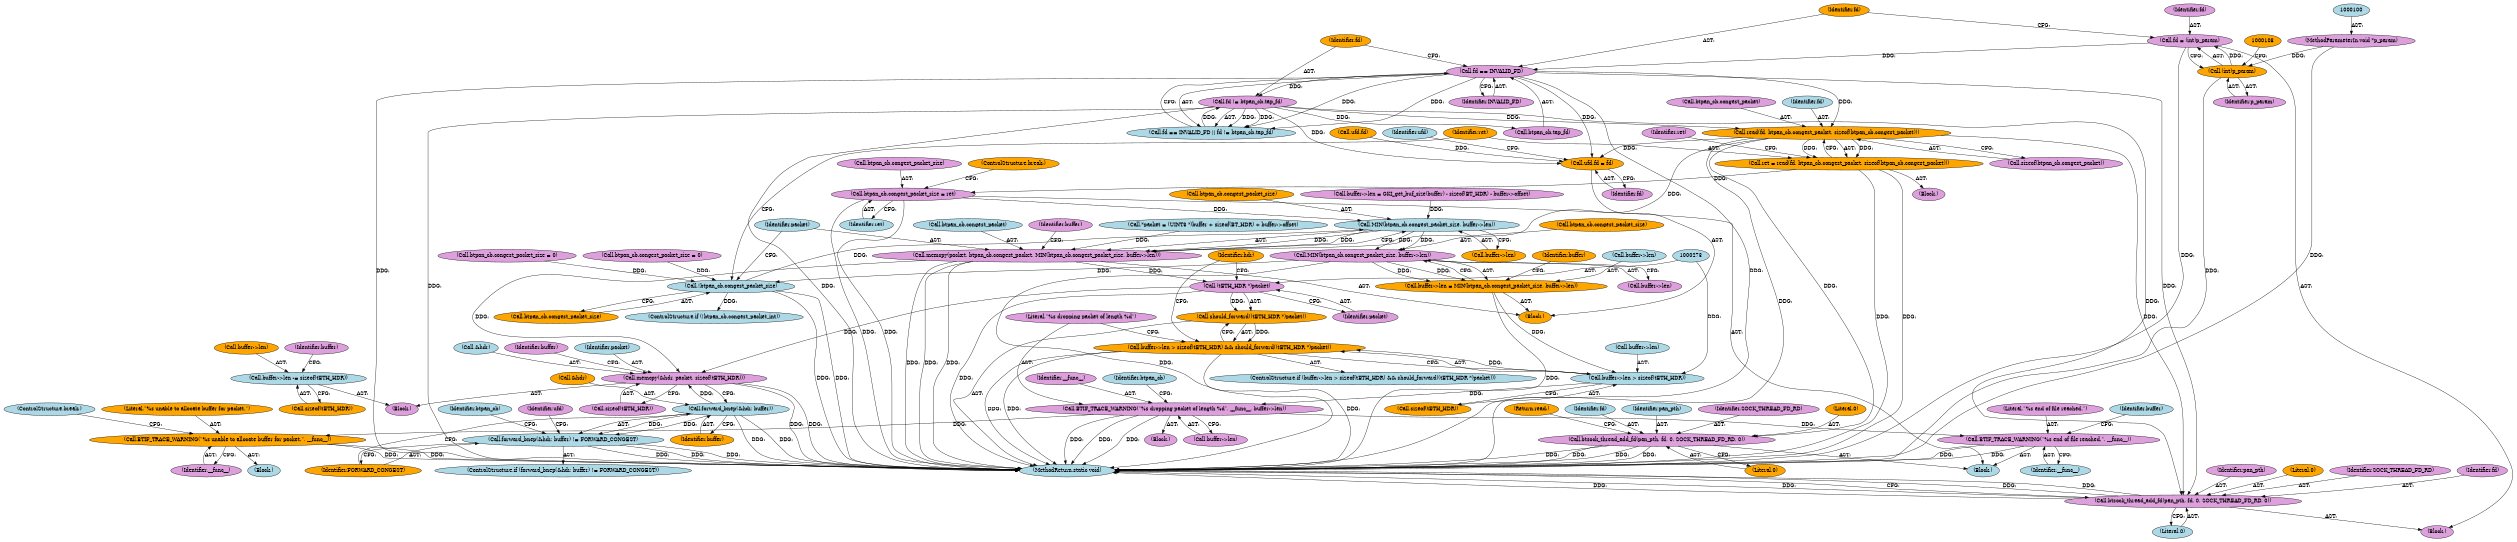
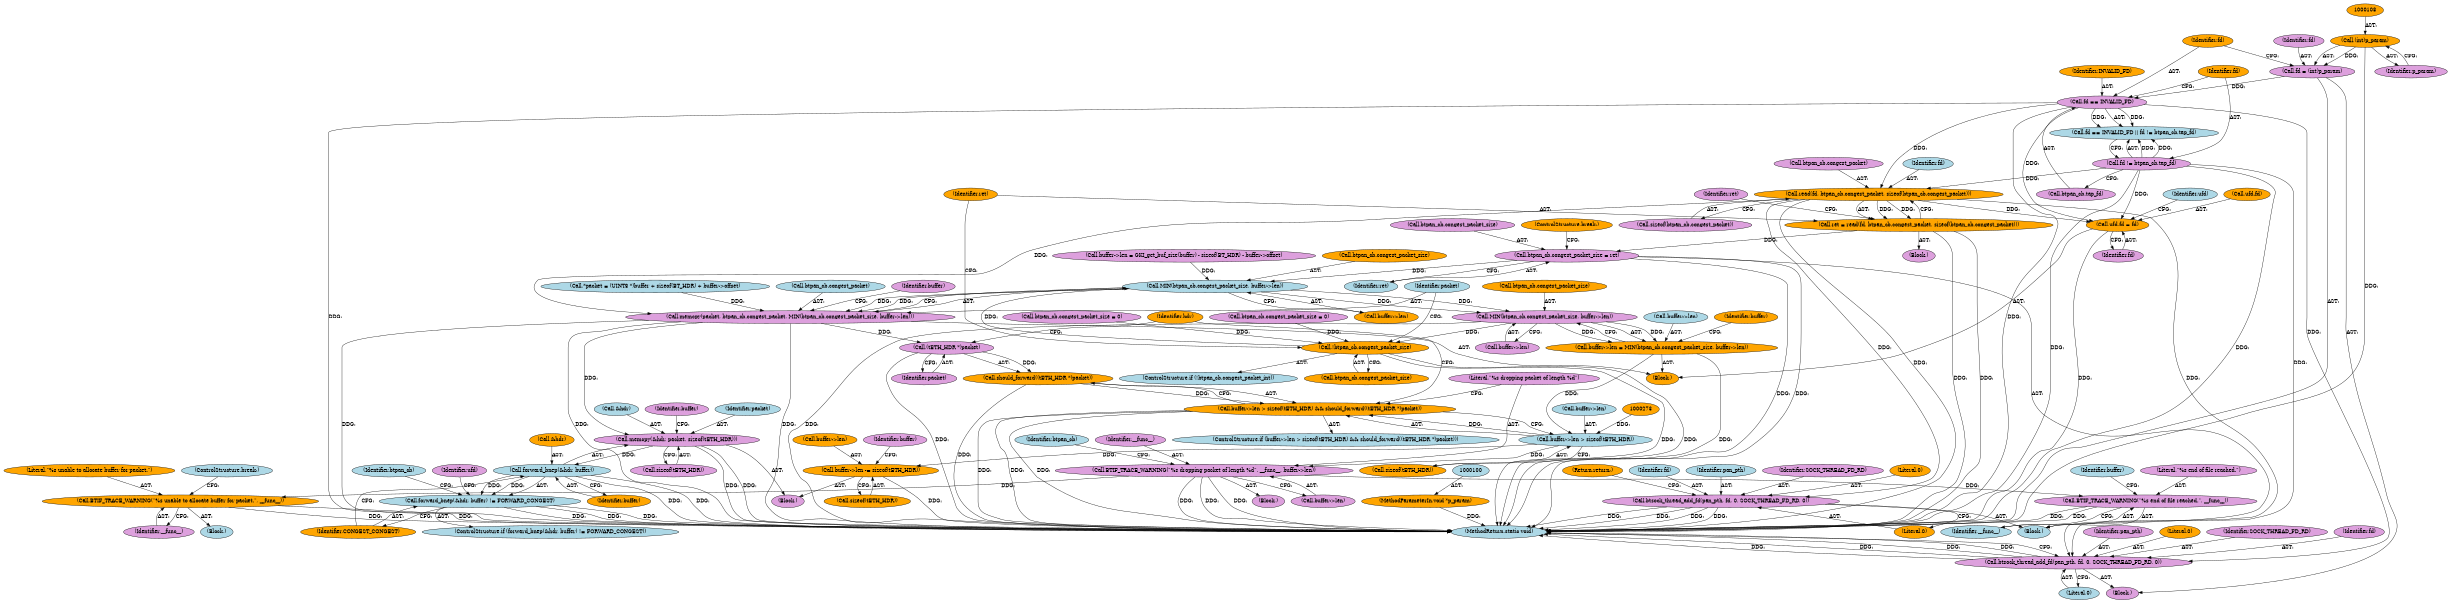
node "(MethodParameterIn,void *p_param)": fillcolor plum -> orange
edge "(MethodParameterIn,void *p_param)" -> "(Call,(int)p_param)": removed, label "DDG:"
edge "1000108" -> "(Call,(int)p_param)": label "CFG: " -> "AST: "
edge "(Call,fd = (int)p_param)" -> "(Call,(int)p_param)": removed, label "CFG:"
edge "(Call,fd == INVALID_FD)" -> "(Call,fd != btpan_cb.tap_fd)": removed, label "DDG:"
edge "(Call,fd == INVALID_FD || fd != btpan_cb.tap_fd)" -> "(Call,fd == INVALID_FD)": removed, label "CFG:"
edge "(Call,fd == INVALID_FD)" -> "(Identifier,INVALID_FD)": removed, label "CFG:"
edge "(Identifier,p_param)" -> "(Call,(int)p_param)": label "AST: " -> "CFG: "
node "(Identifier,INVALID_FD)": fillcolor plum -> orange
edge "(Call,fd == INVALID_FD || fd != btpan_cb.tap_fd)" -> "(Call,fd != btpan_cb.tap_fd)": label "DDG: " -> "CFG: "
edge "(Call,fd != btpan_cb.tap_fd)" -> "(Call,btpan_cb.tap_fd)": label "DDG: " -> "CFG: "
edge "(Call,ufd.fd)" -> "(Call,ufd.fd = fd)": label "DDG: " -> "AST: "
node "1000273": fillcolor lightblue -> orange
edge "(Call,fd = (int)p_param)" -> "(MethodReturn,static void)": label "DDG: " -> "AST: "
edge "1000273" -> "(Call,(tETH_HDR *)packet)": removed, label "AST:"
node "(Call,!btpan_cb.congest_packet_size)": fillcolor lightblue -> orange
edge "(Call,!btpan_cb.congest_packet_size)" -> "(ControlStructure,if (!btpan_cb.congest_packet_int))": label "DDG: " -> "AST: "
edge "(Call,(tETH_HDR *)packet)" -> "(Call,memcpy(&hdr, packet, sizeof(tETH_HDR)))": removed, label "DDG:"
node "(Call,buffer->len -= sizeof(tETH_HDR))": fillcolor lightblue -> orange
edge "(Call,forward_bnep(&hdr, buffer))" -> "(Call,memcpy(&hdr, packet, sizeof(tETH_HDR)))": label "DDG: " -> "AST: "
edge "(Call,memcpy(&hdr, packet, sizeof(tETH_HDR)))" -> "(Call,forward_bnep(&hdr, buffer))": label "CFG: " -> "DDG: "
edge "(Call,should_forward((tETH_HDR *)packet))" -> "(MethodReturn,static void)": label "AST: " -> "DDG: "
node "(Return,read;)": label "(Return,read;)" -> "(Return,return;)"
edge "(Call,buffer->len > sizeof(tETH_HDR))" -> "(Call,buffer->len -= sizeof(tETH_HDR))": added, label "DDG:"
node "(Identifier,FORWARD_CONGEST)": label "(Identifier,FORWARD_CONGEST)" -> "(Identifier,CONGEST_CONGEST)"
edge "(Call,ufd.fd = fd)" -> "(MethodReturn,static void)": added, label "DDG:"
edge "(Call,buffer->len -= sizeof(tETH_HDR))" -> "(MethodReturn,static void)": added, label "DDG:"
